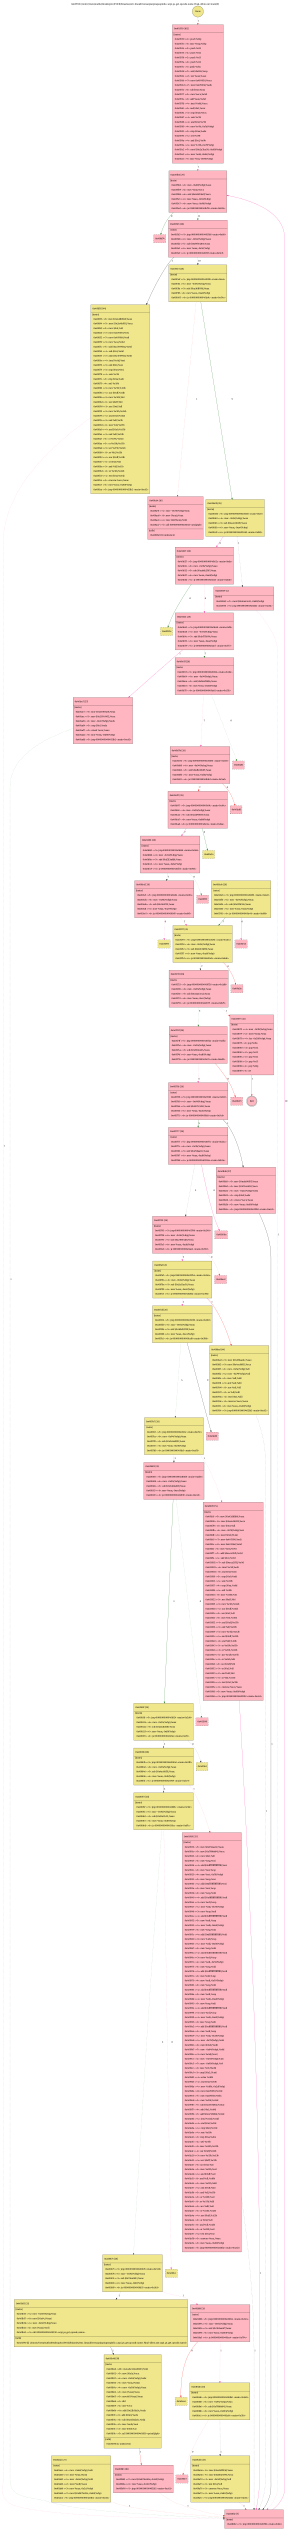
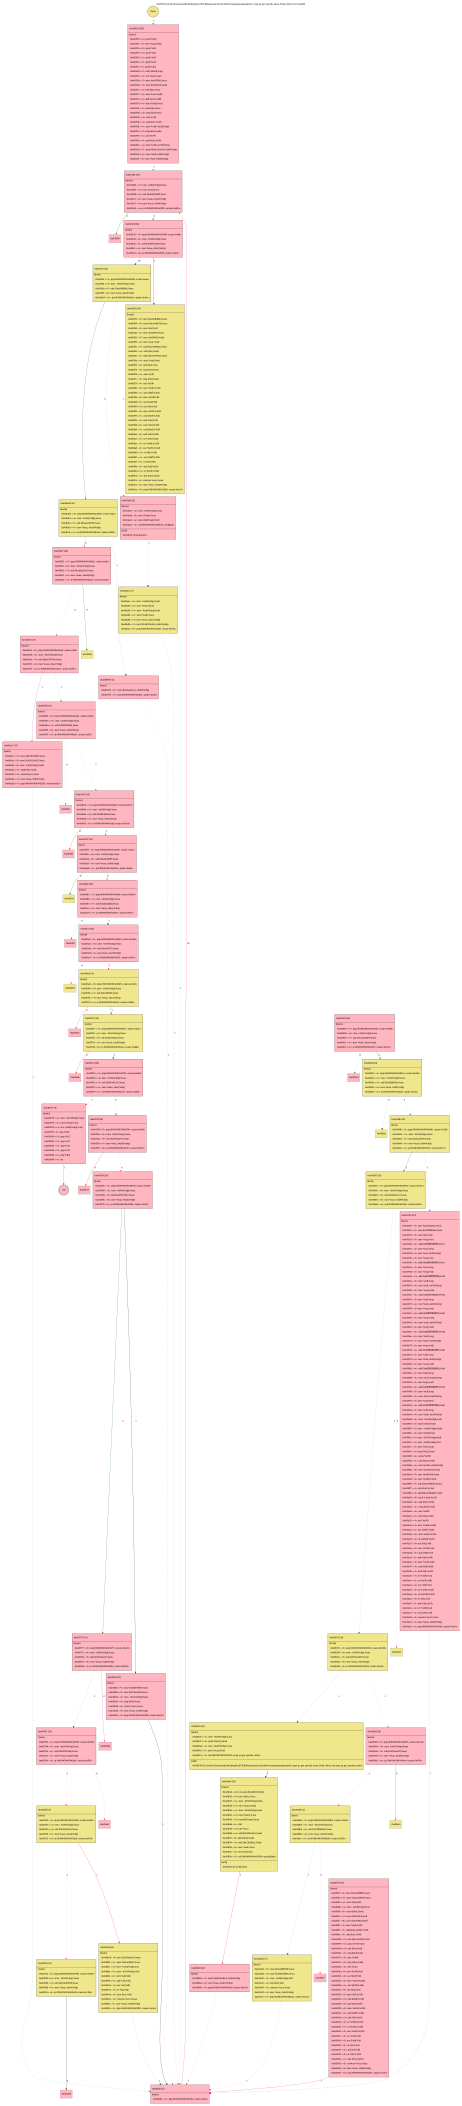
edge "0x401a9c [16]" -> "0x401aac [27]": added, label "1"
edge "0x4016cf [28]" -> "0x401707 [28]": now "0x4016cf [28]" -> "0x4016eb [28]"
node "0x4017e7 [28]": removed
